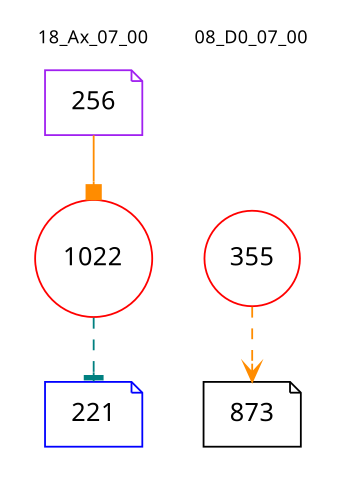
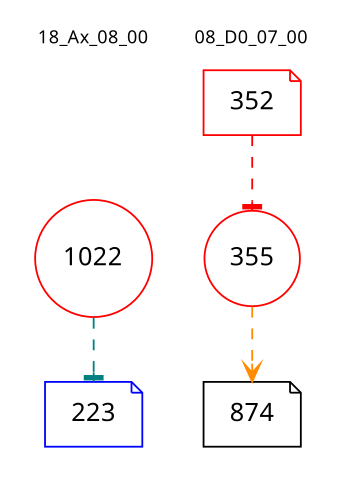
cluster "18_Ax_07_00": label "18_Ax_07_00" -> "18_Ax_08_00"
node "256": removed
node "352": added
node "221": label "221" -> "223"
node "873": label "873" -> "874"
